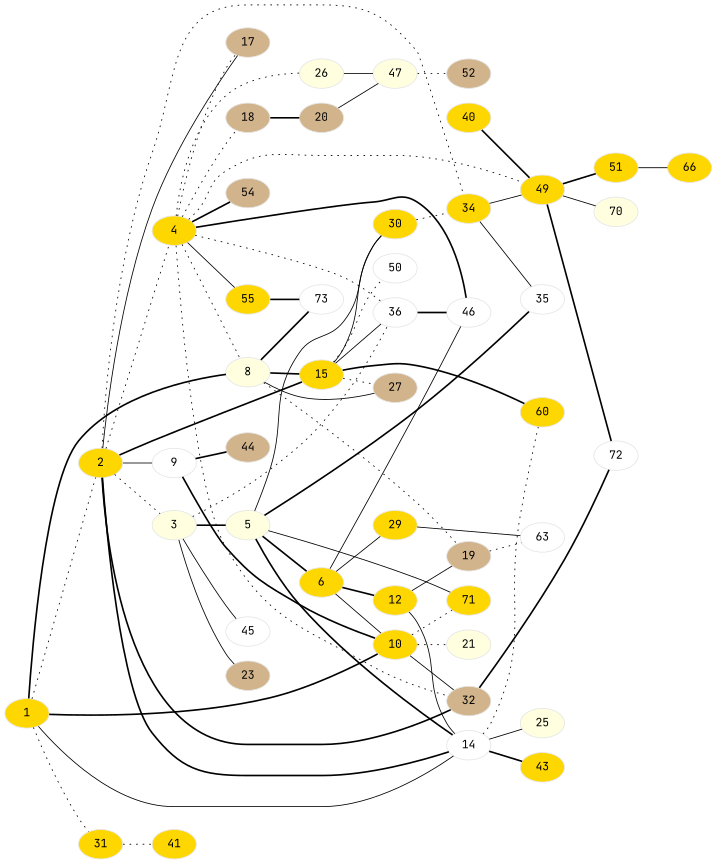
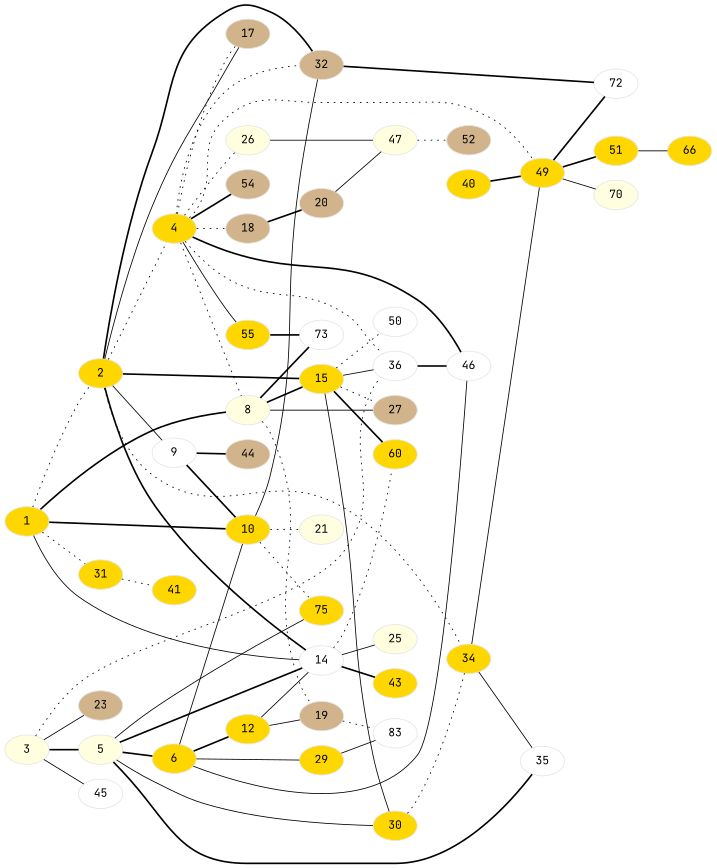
edge "2" -- "3": removed
node "63": label "63" -> "83"
node "71": label "71" -> "75"
